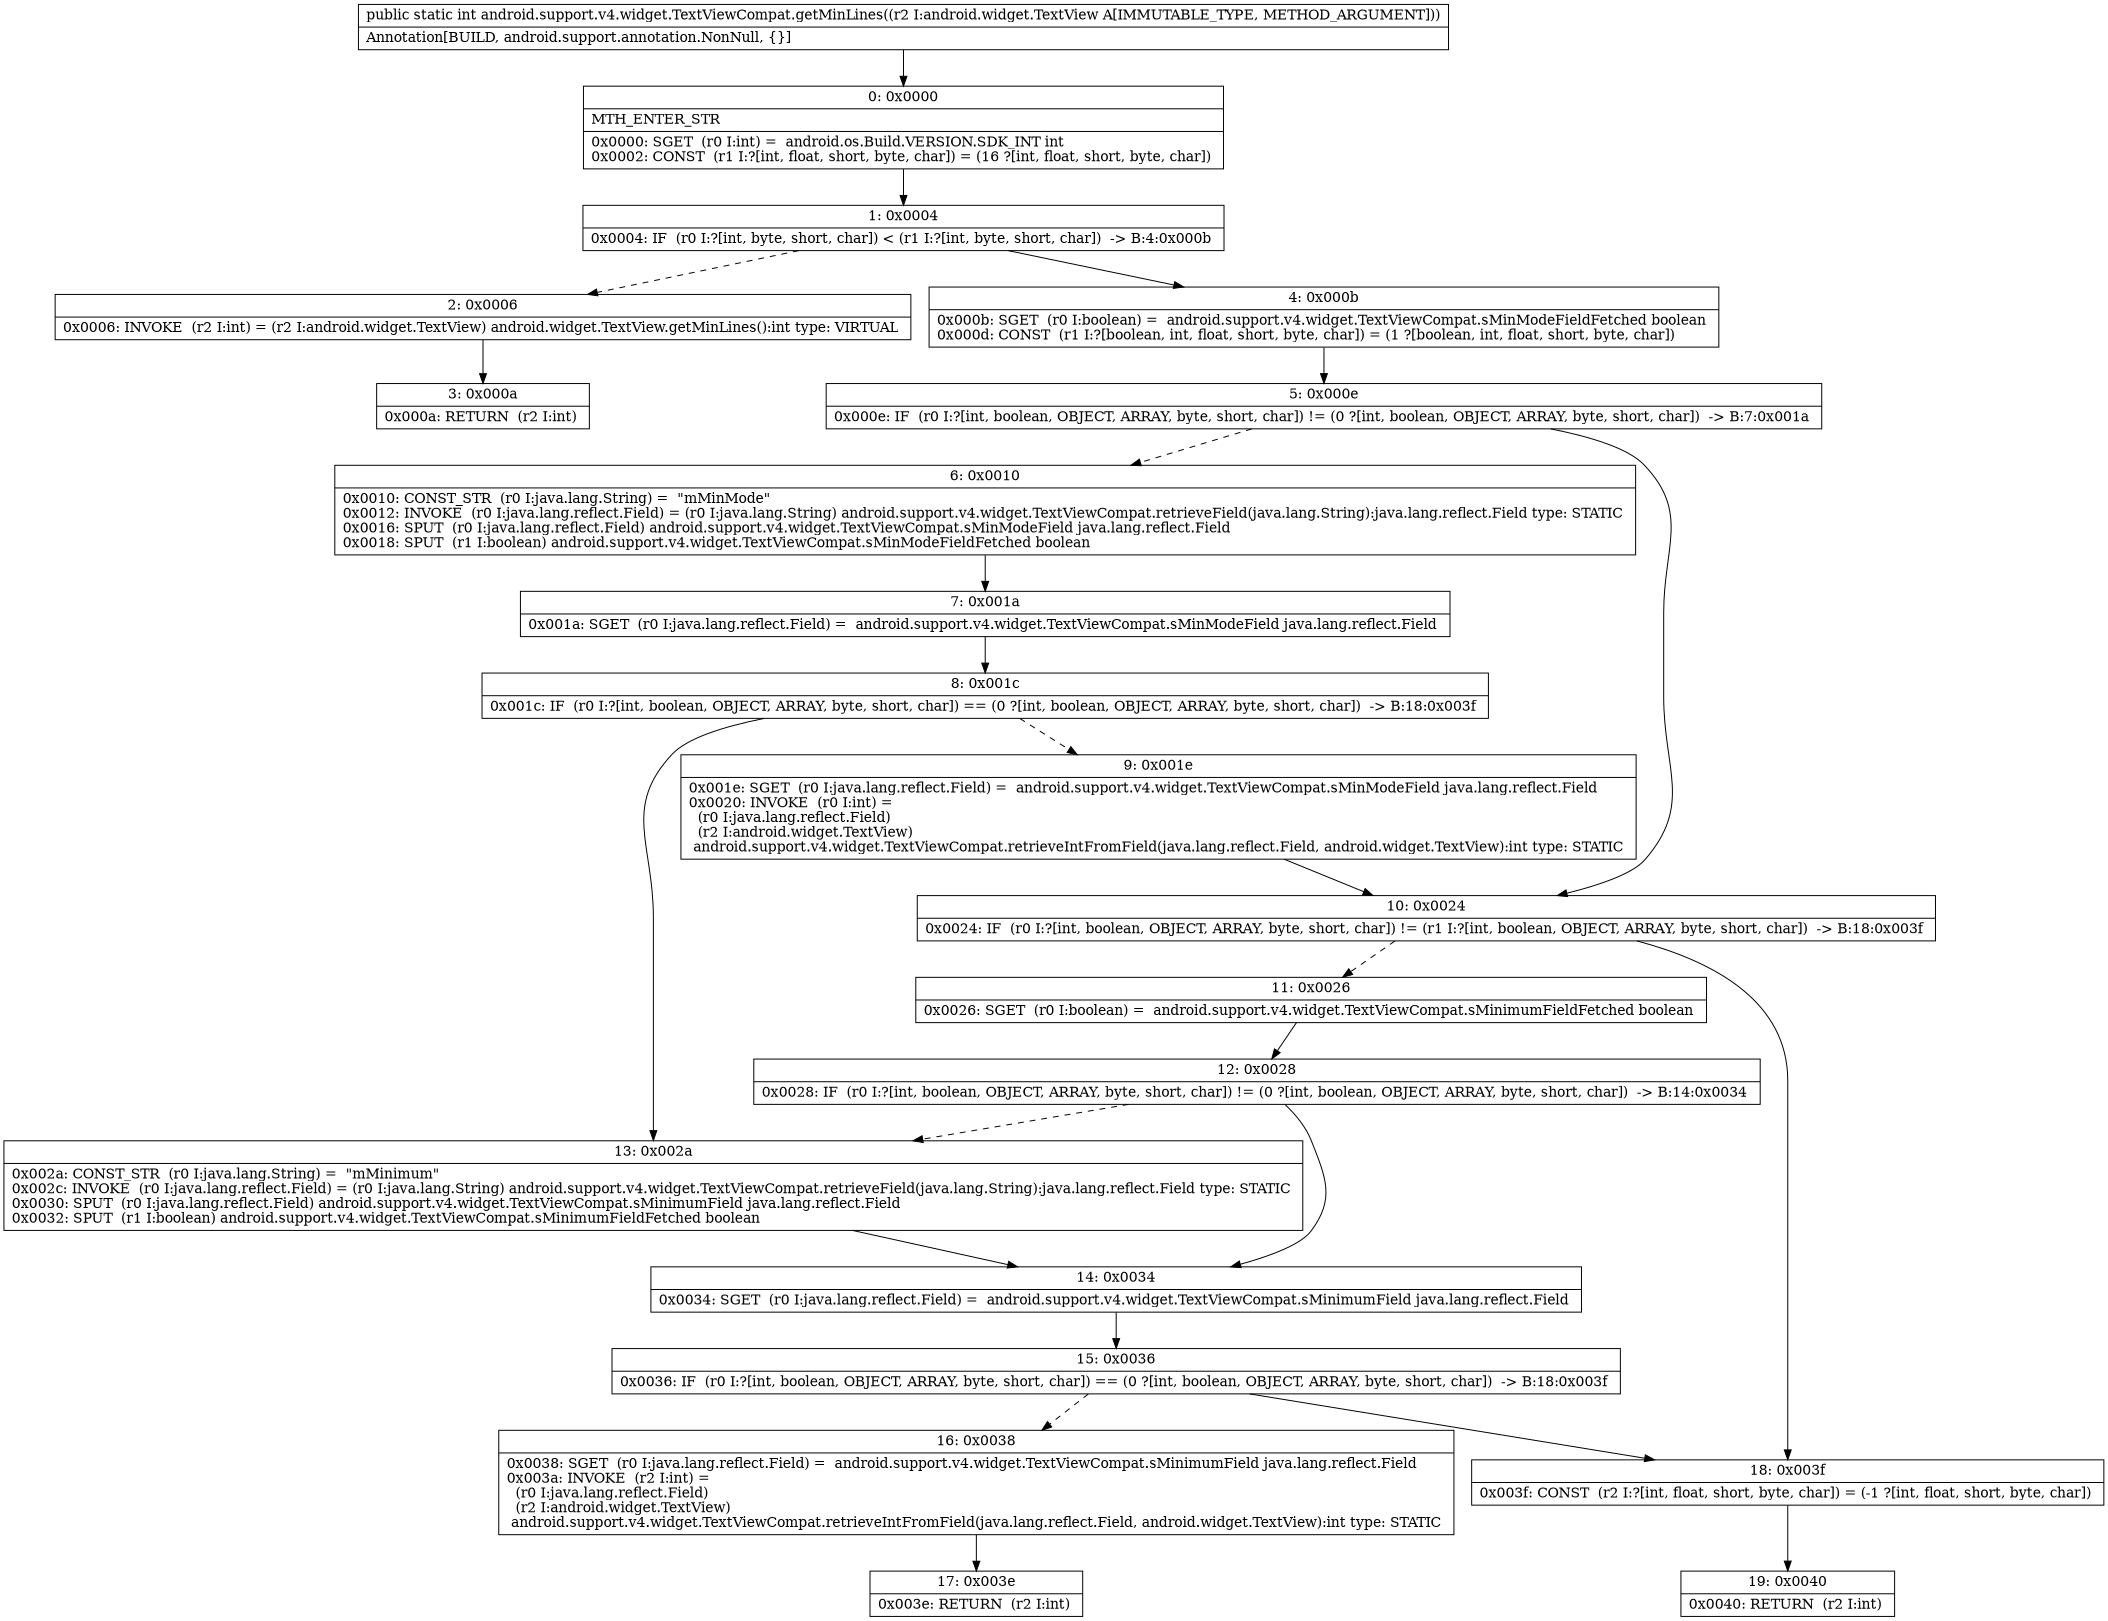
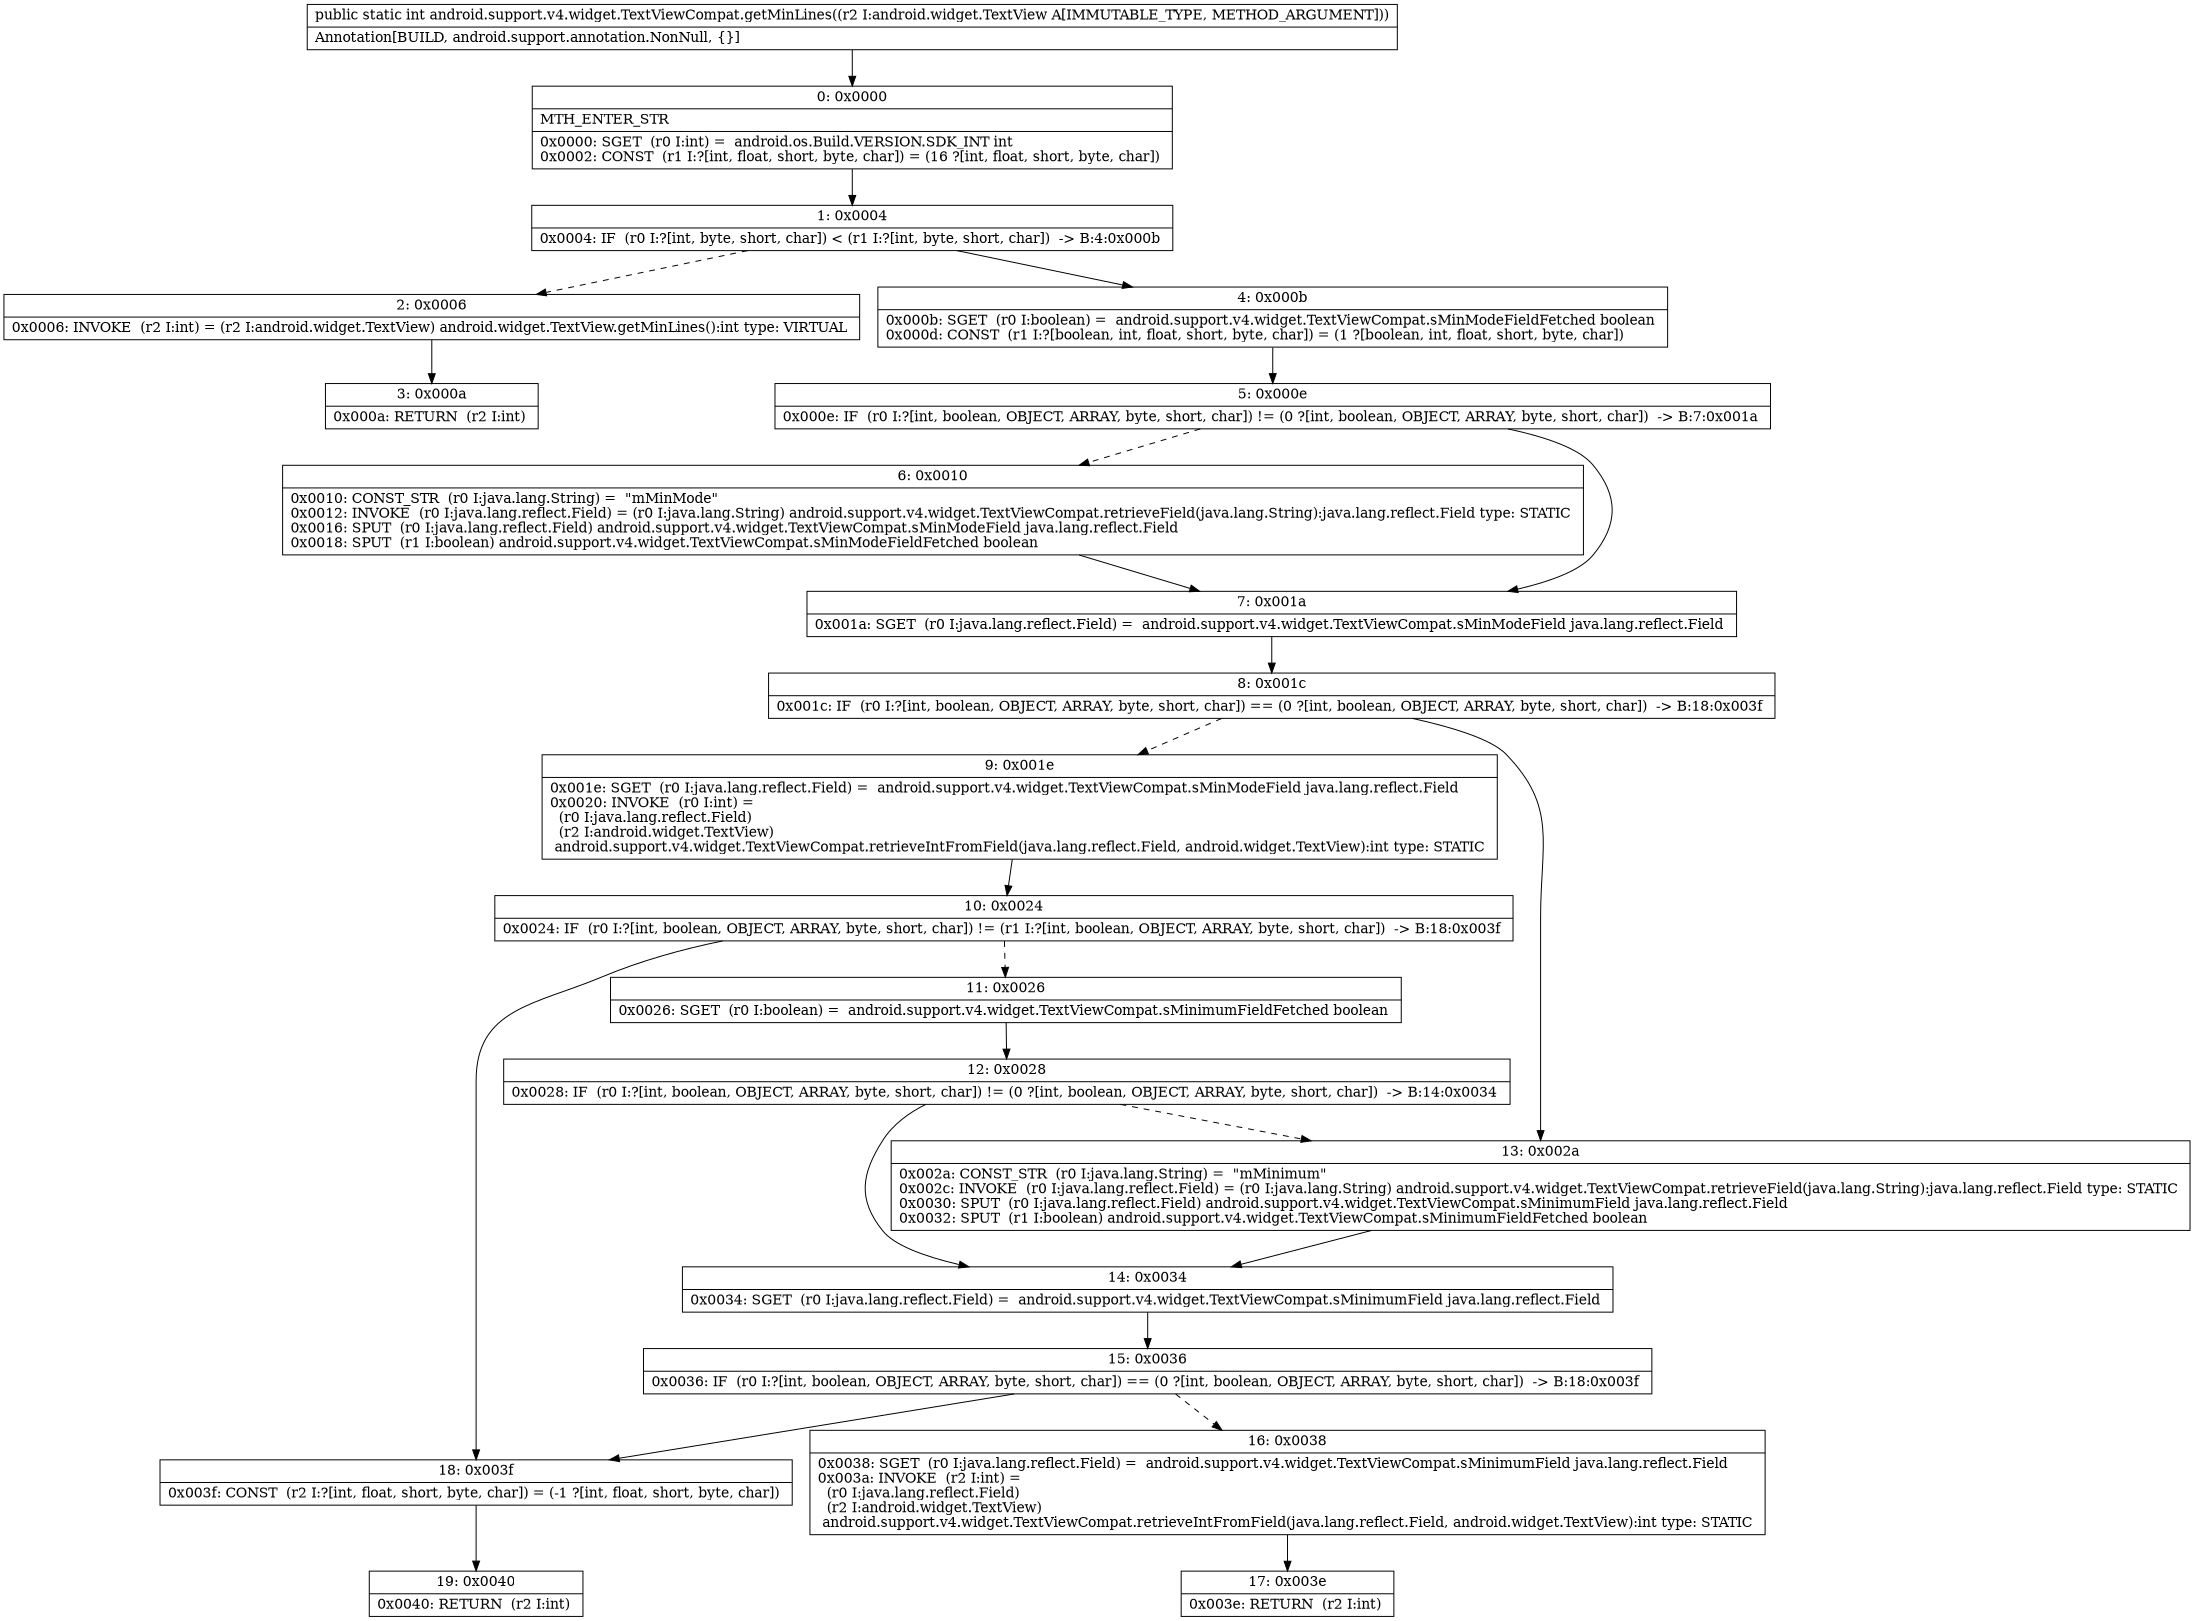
edge "5: 0x000e" -> "10: 0x0024": now "5: 0x000e" -> "7: 0x001a"
